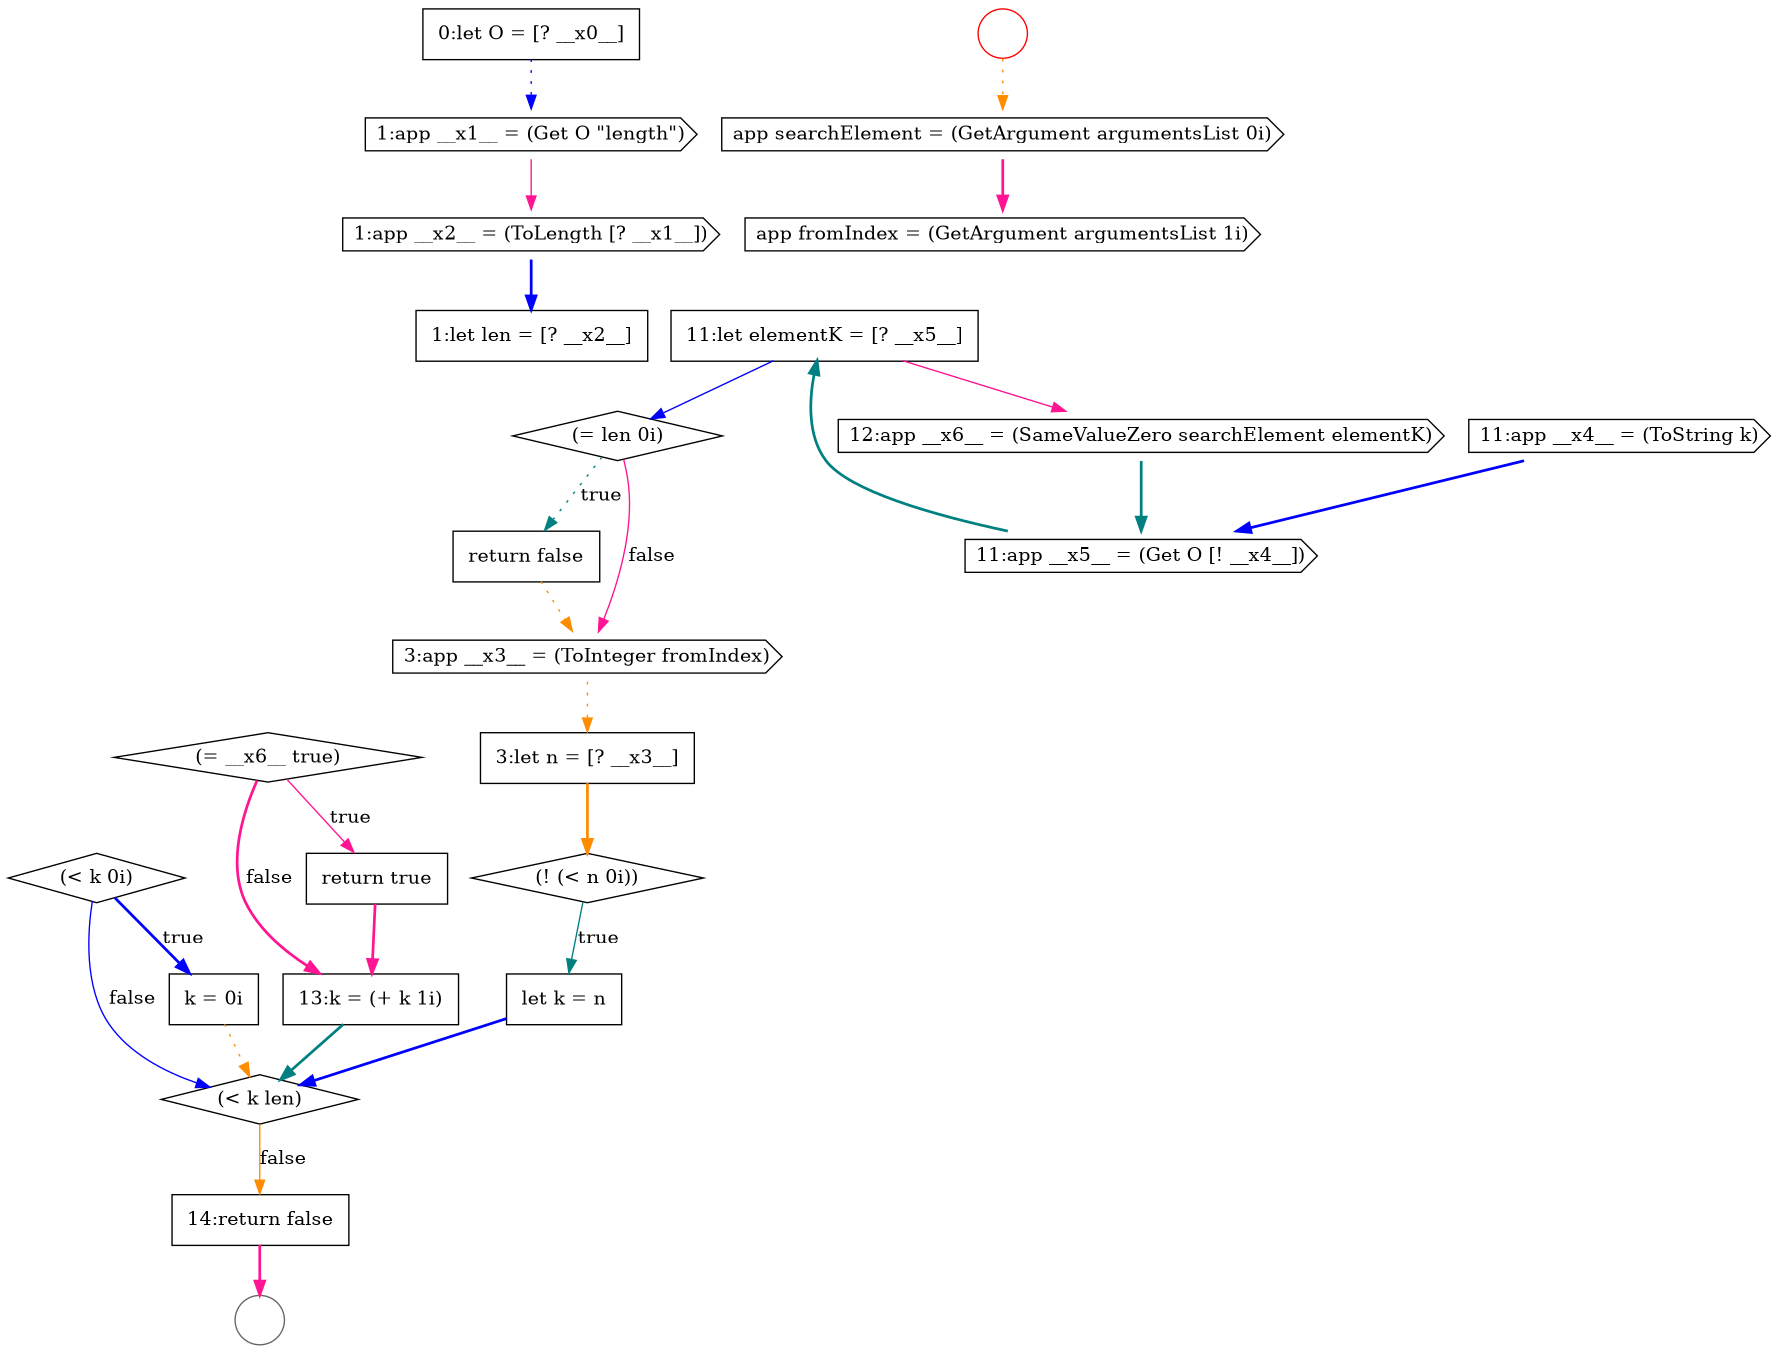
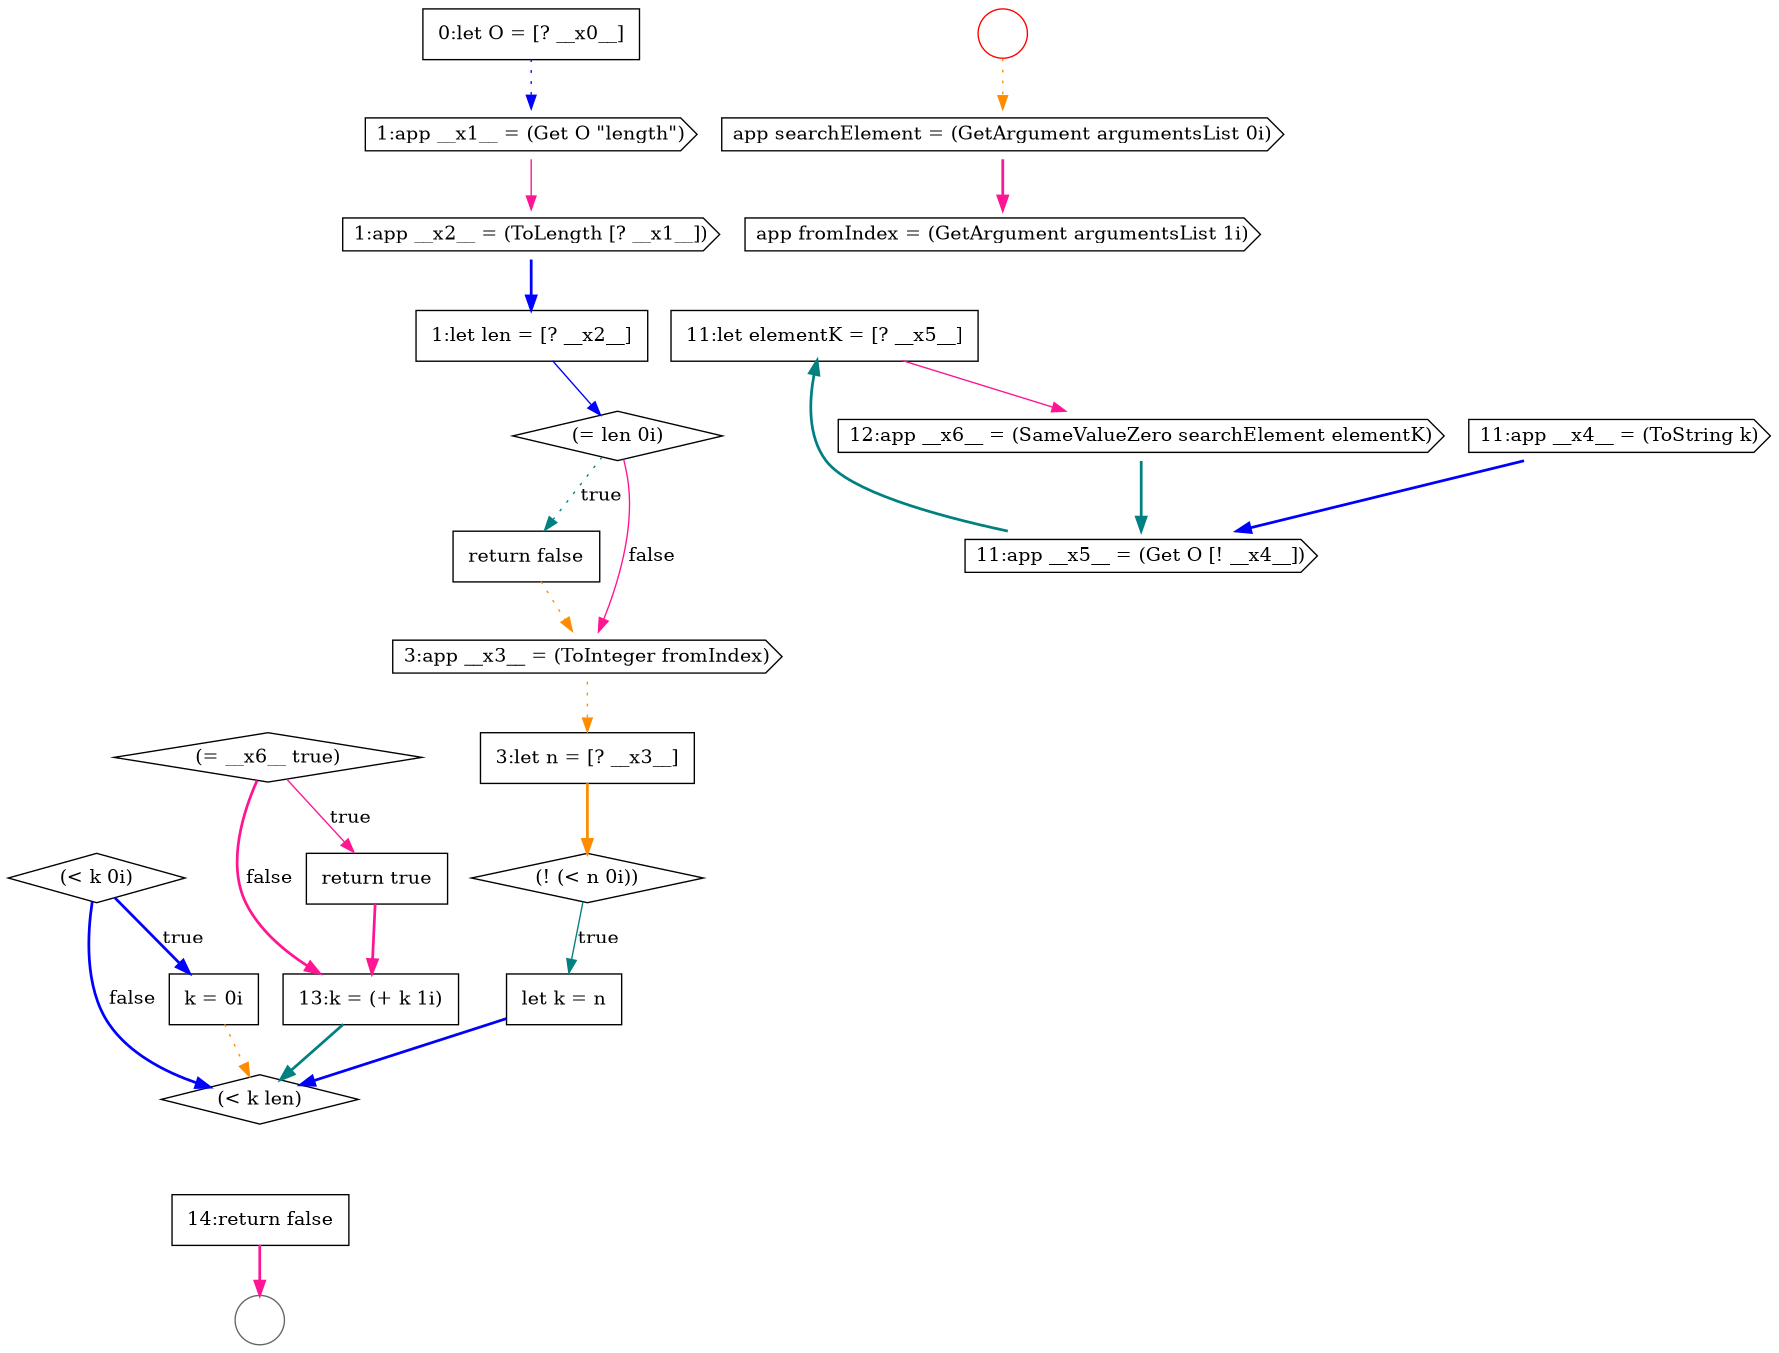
edge "11:let elementK = [? __x5__]" -> "(= len 0i)": now "1:let len = [? __x2__]" -> "(= len 0i)"
edge "(< k 0i)" -> "(< k len)": style solid -> bold
edge "(< k len)" -> "14:return false": removed, label "false"
